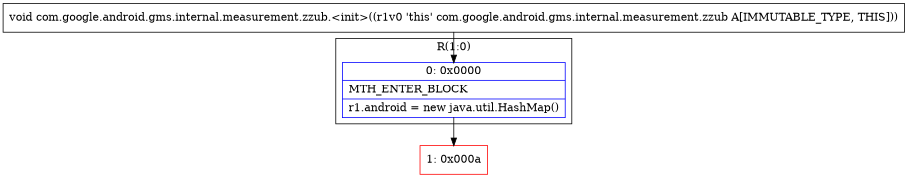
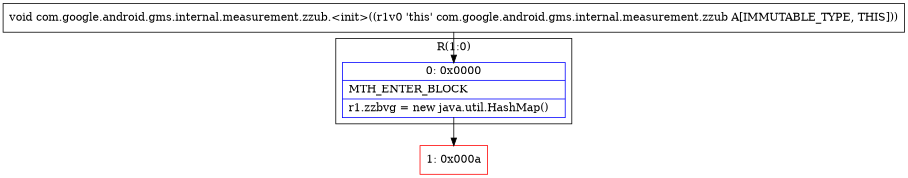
node "0: 0x0000": text "r1.android = new java.util.HashMap()" -> "r1.zzbvg = new java.util.HashMap()"
